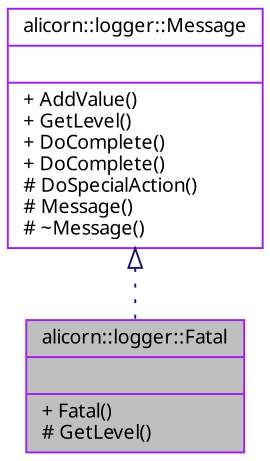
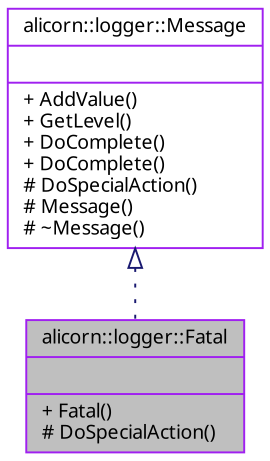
node "alicorn::logger::Fatal": text "# GetLevel()" -> "# DoSpecialAction()"
